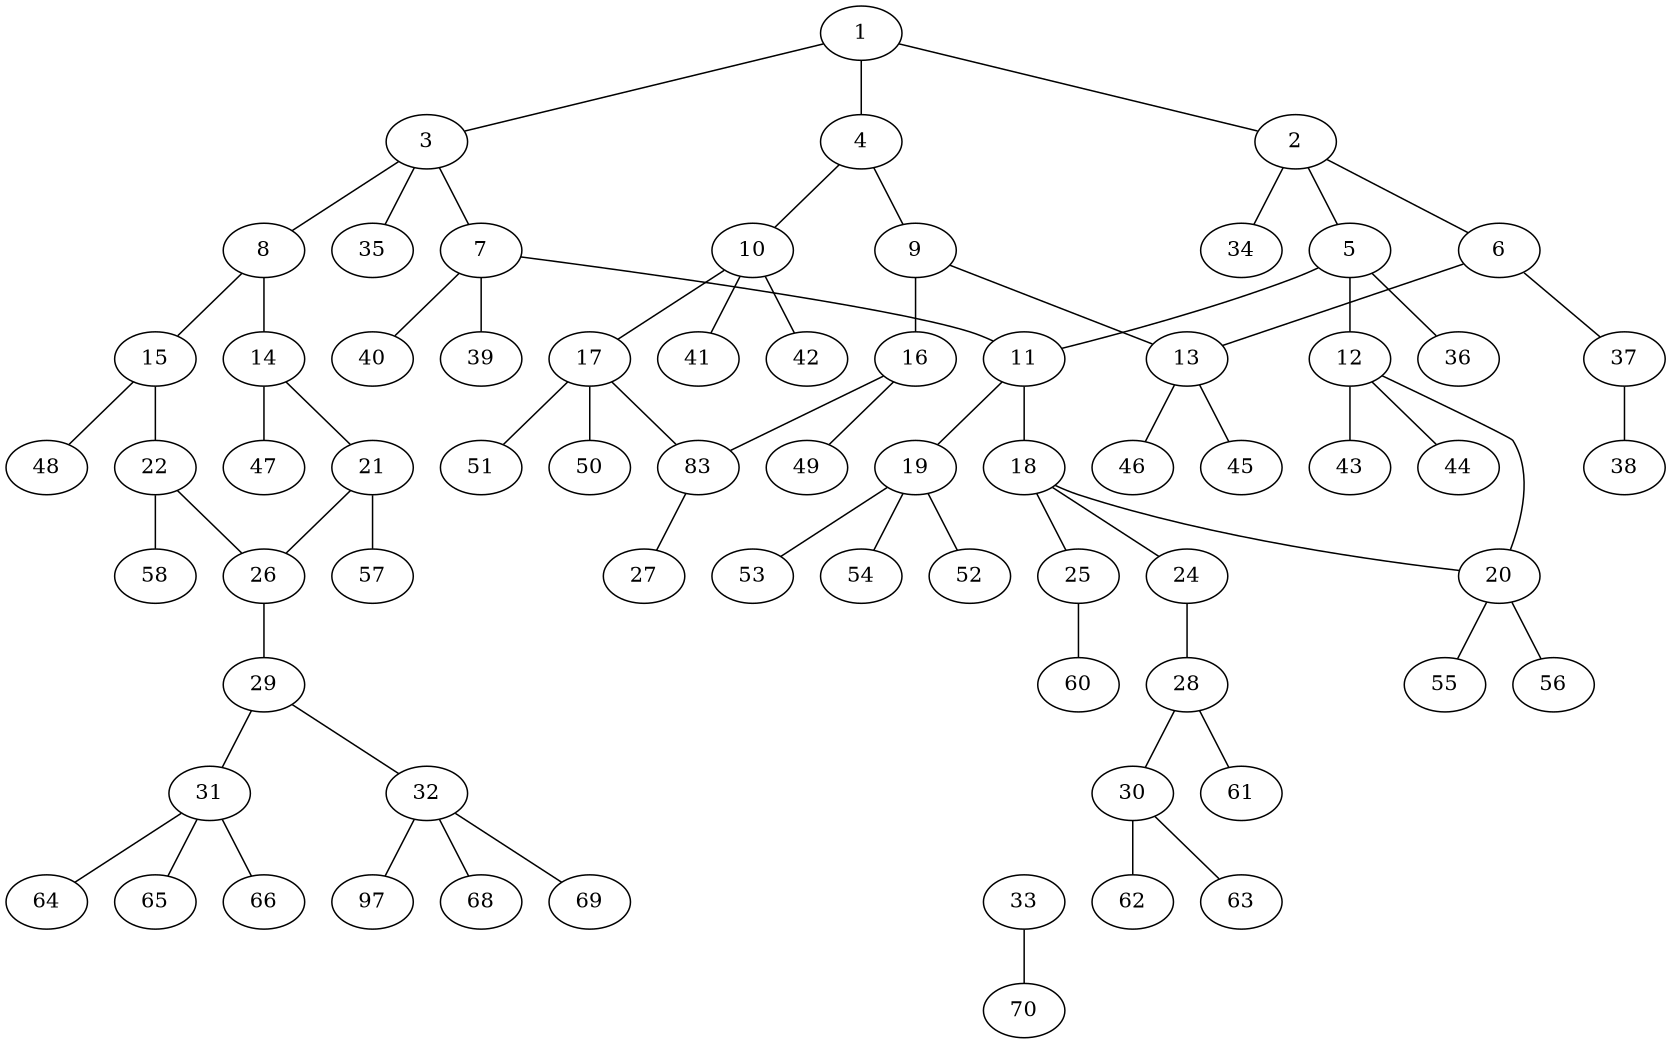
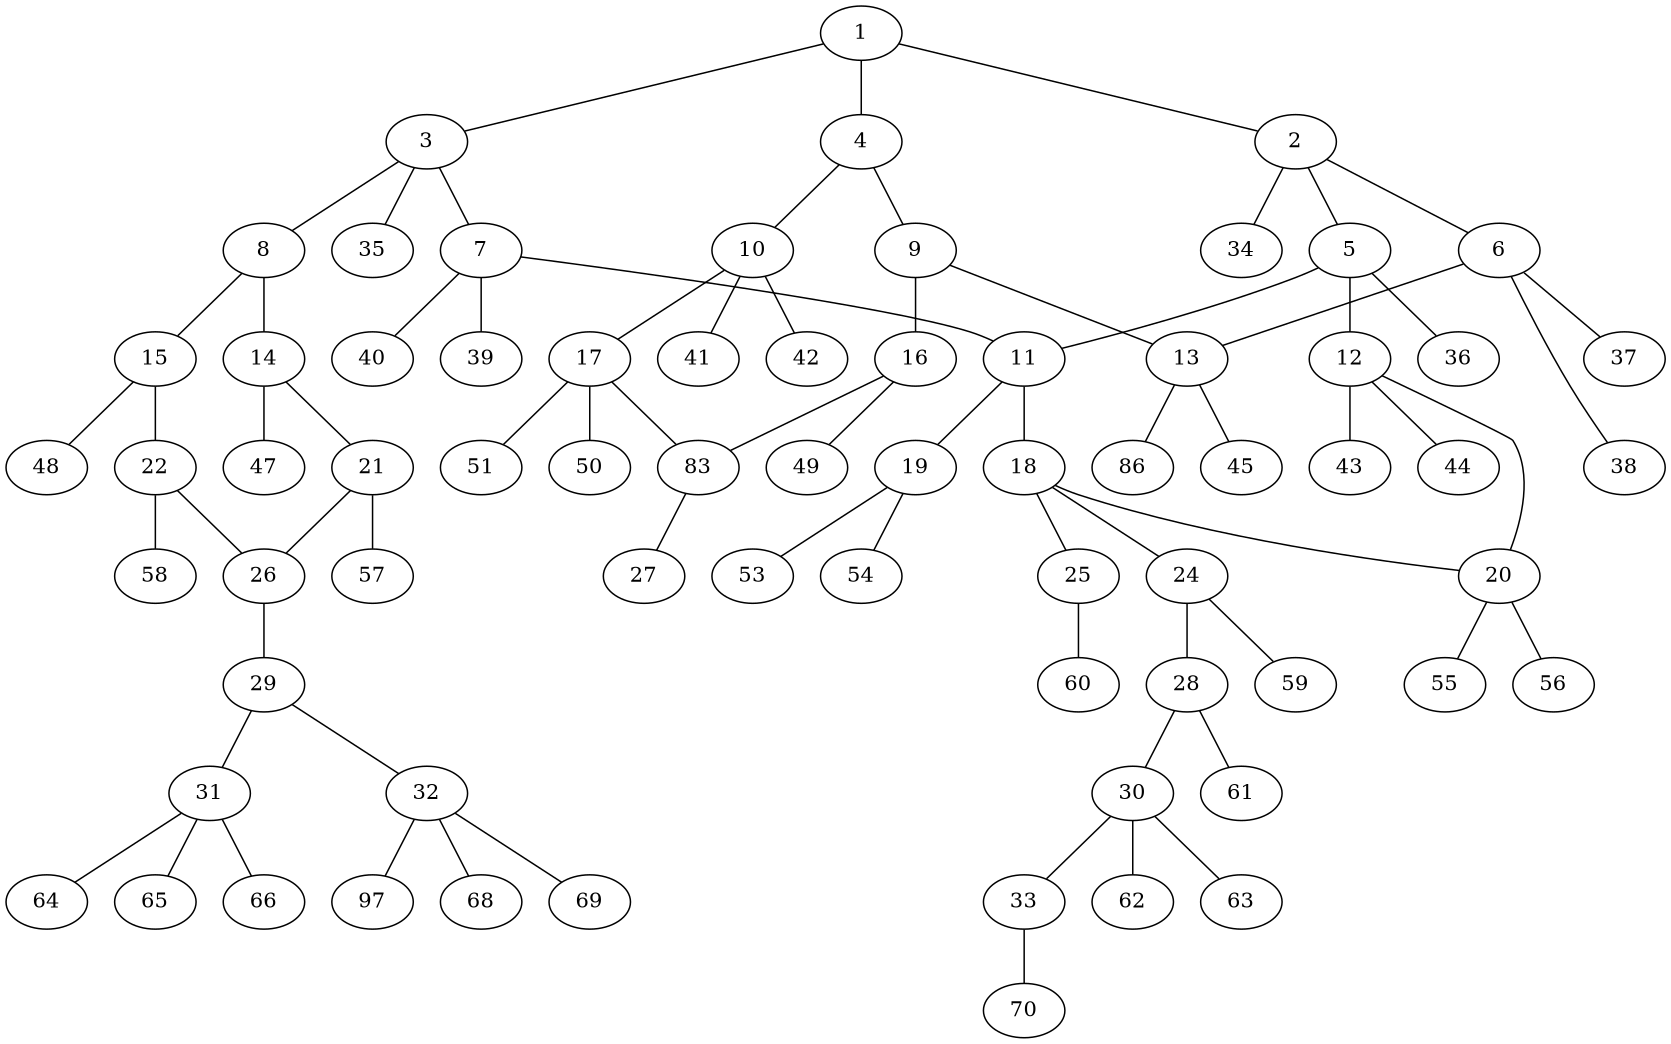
edge "37" -- "38": now "6" -- "38"
node "46": label "46" -> "86"
node "52": removed
node "59": added
edge "30" -- "33": added
